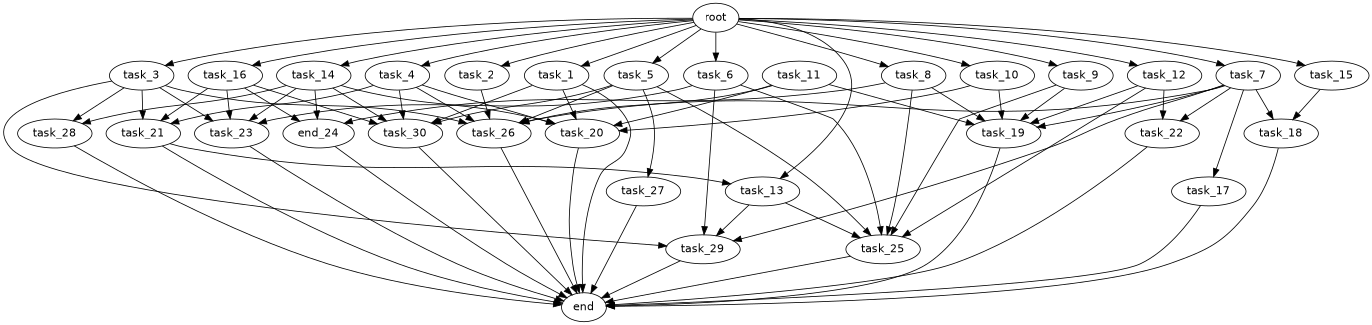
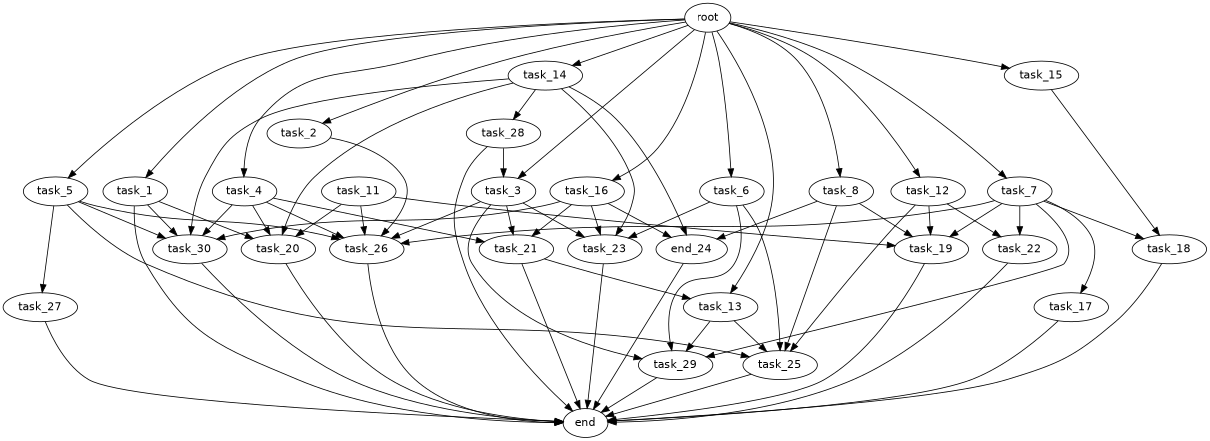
node "task_10": removed
node "task_9": removed
edge "task_3" -> "task_28": reversed
